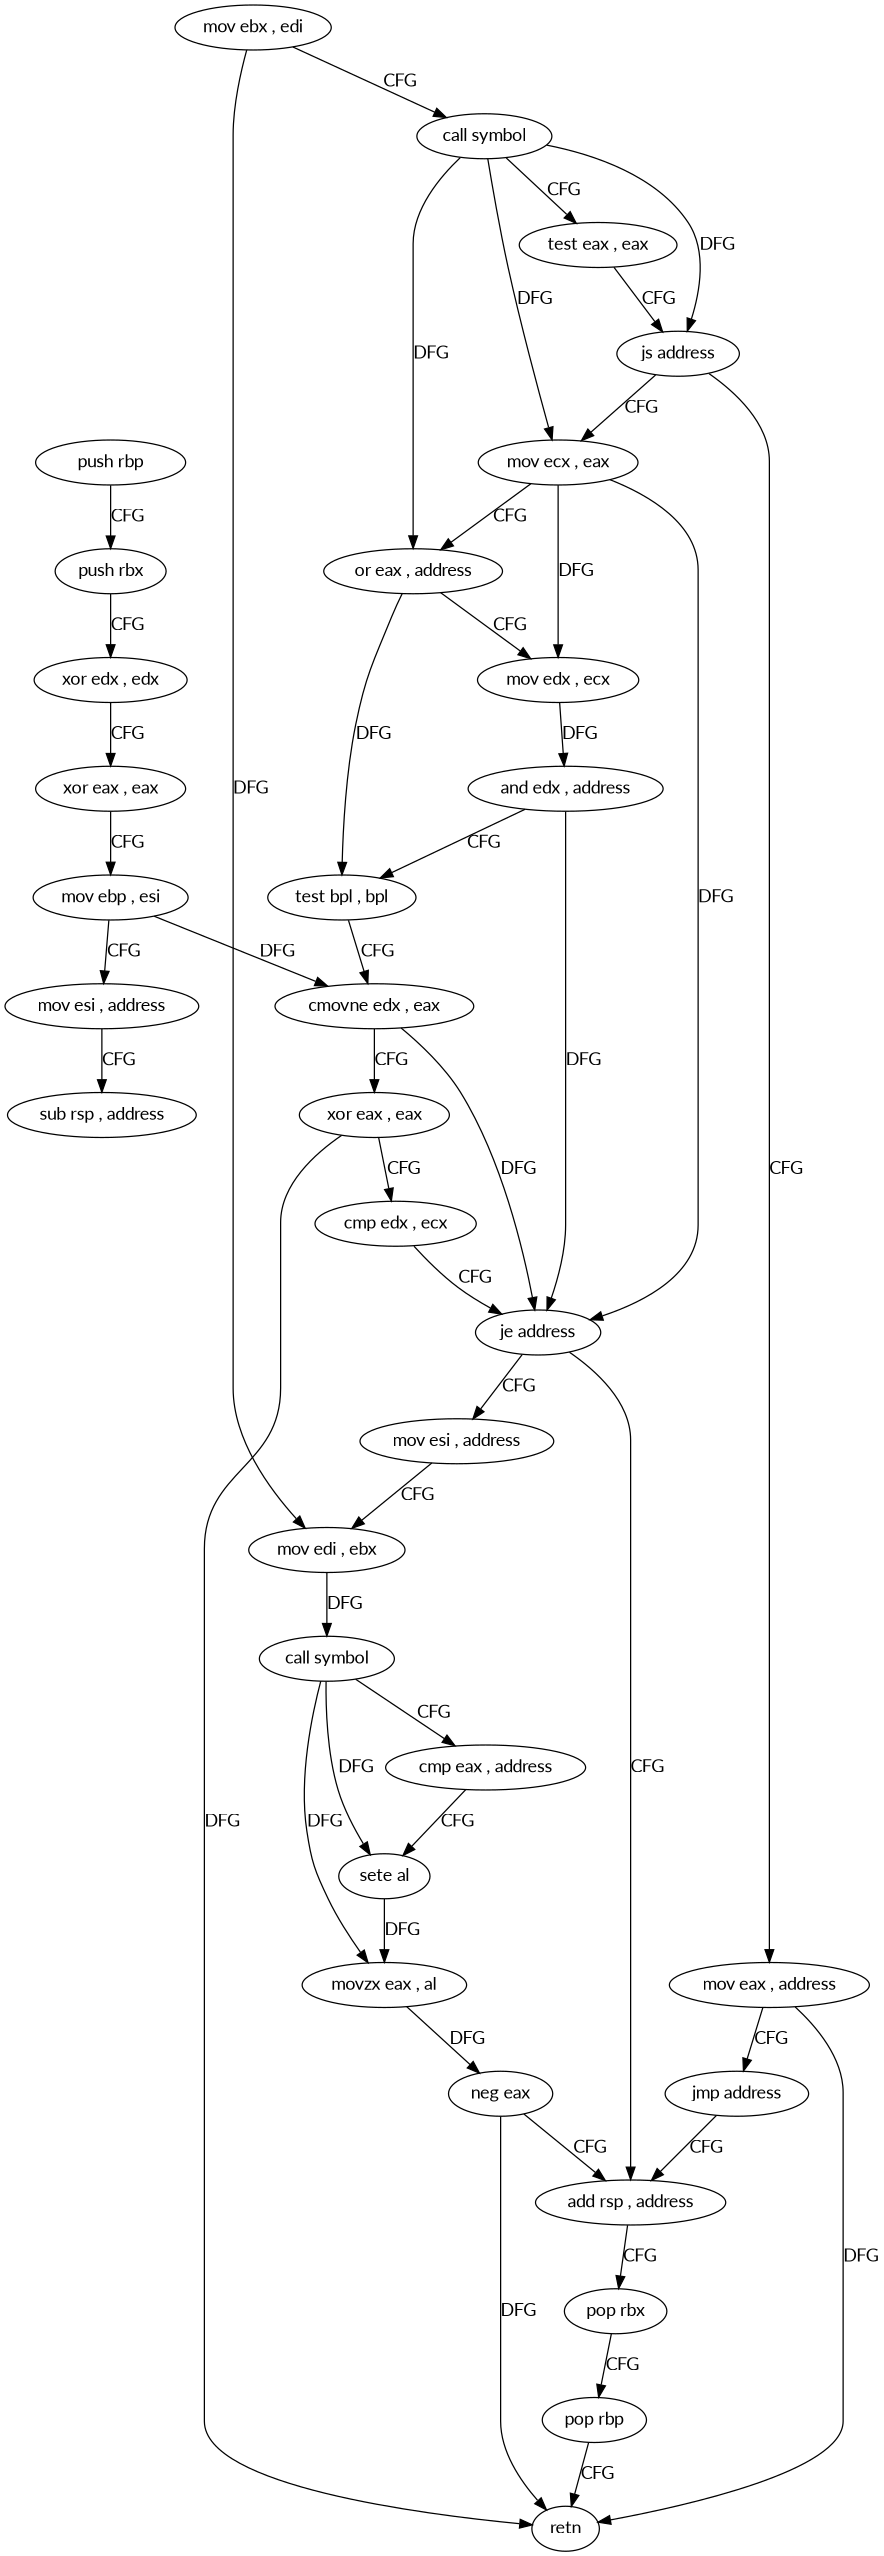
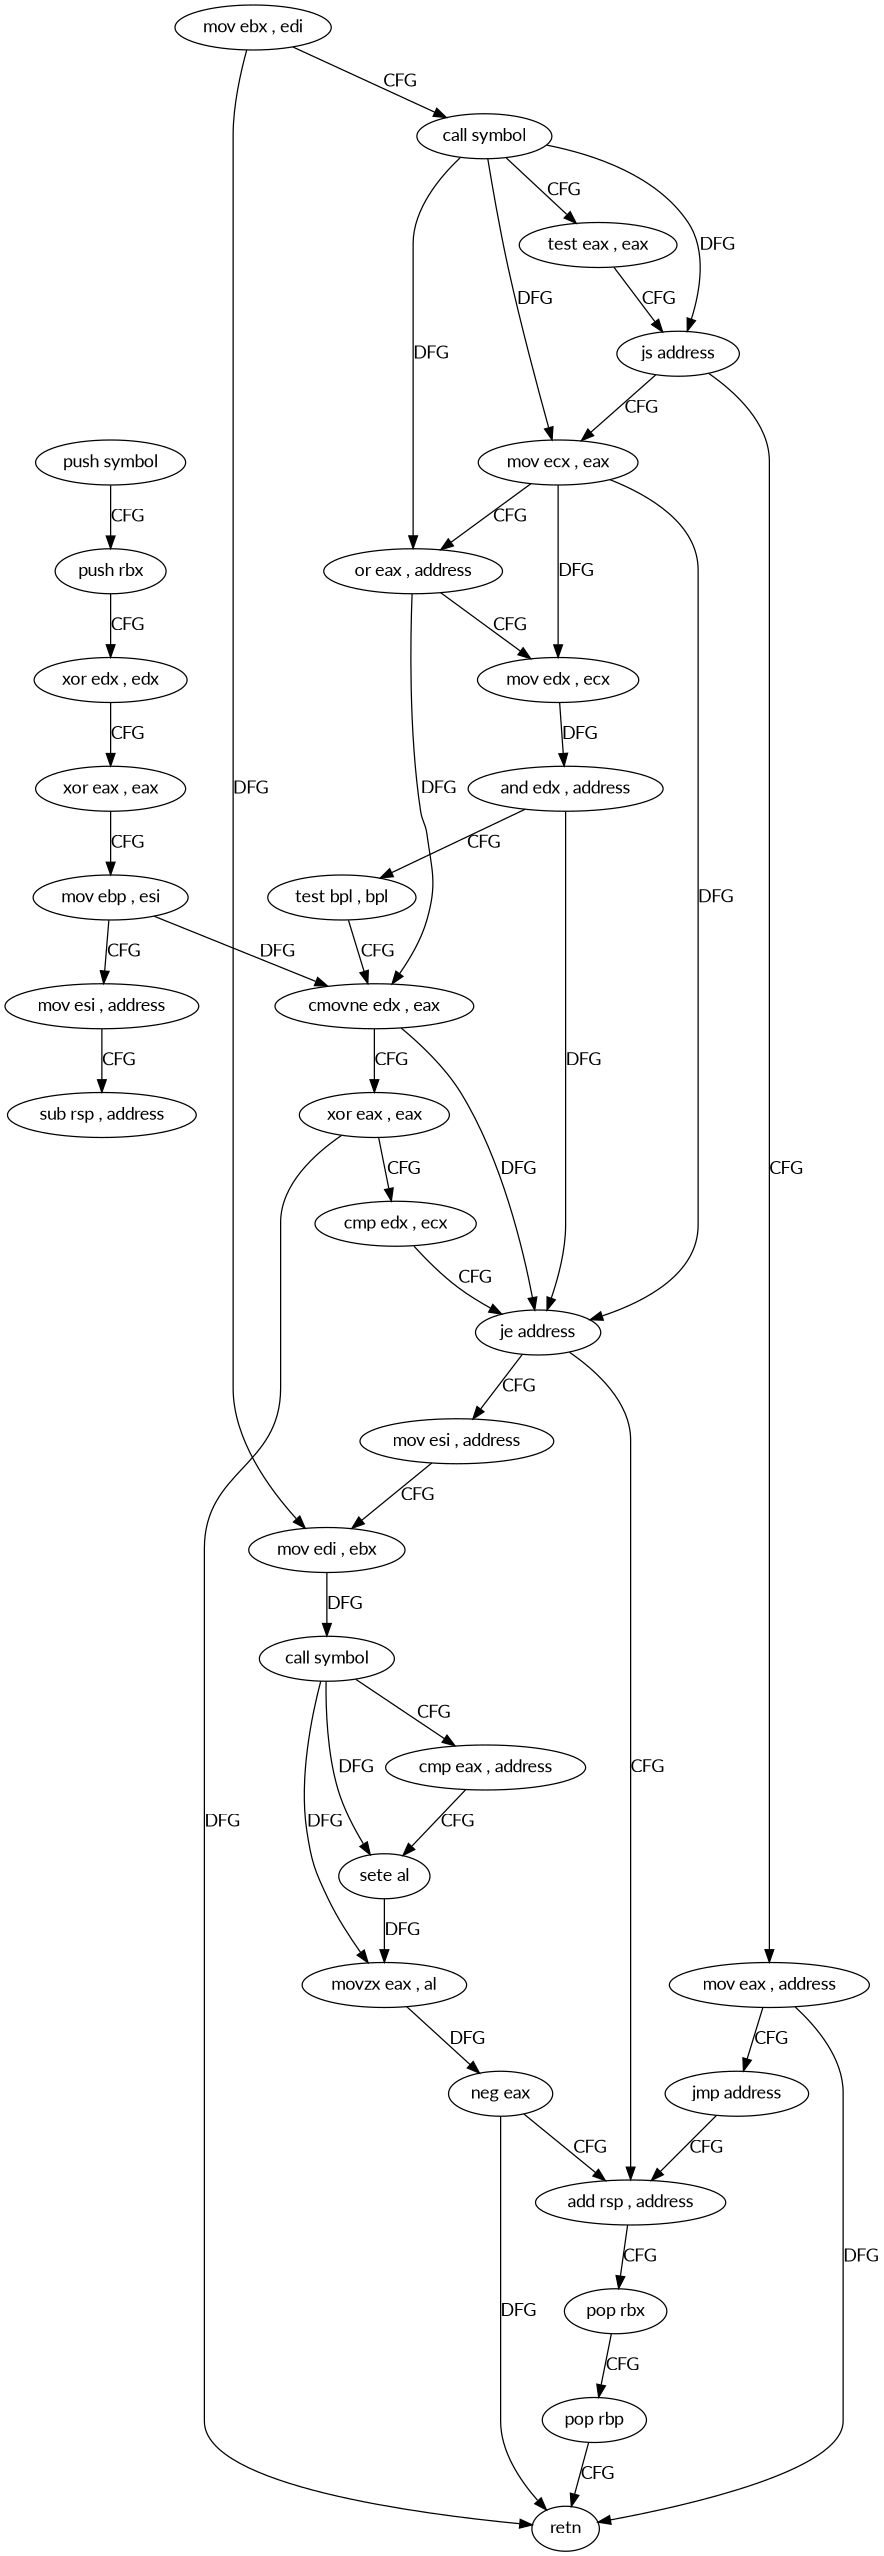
node "push rbp": label "push rbp" -> "push symbol"
edge "or eax , address" -> "test bpl , bpl": now "or eax , address" -> "cmovne edx , eax"
